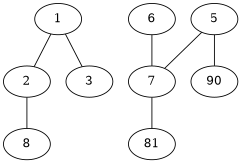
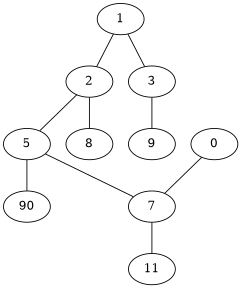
node "6": label "6" -> "0"
edge "2" -- "5": added
node "81": label "81" -> "11"
node "9": added
